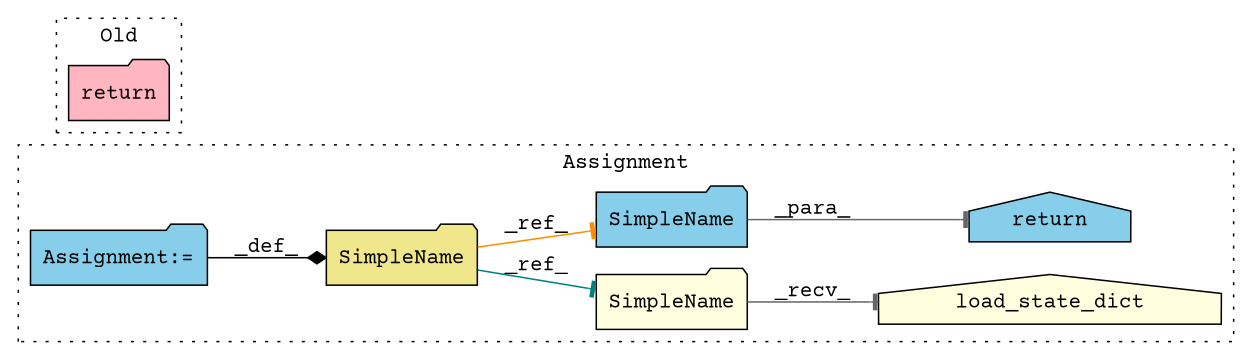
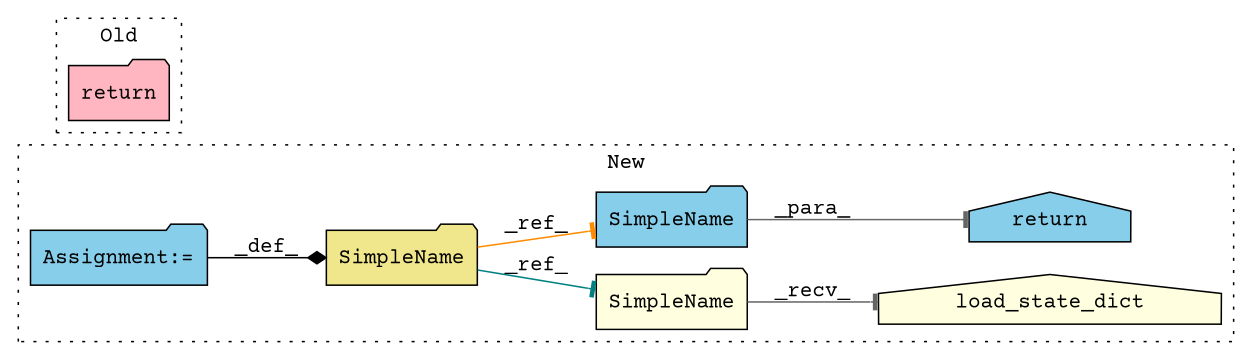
cluster "Assignment": label "Assignment" -> "New"
